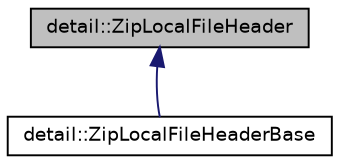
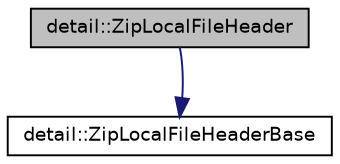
edge "detail::ZipLocalFileHeaderBase" -> "detail::ZipLocalFileHeader": reversed
